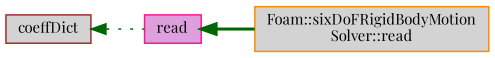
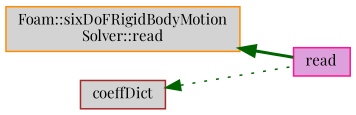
edge "Foam::sixDoFRigidBodyMotion Solver::read" -> "read": reversed
